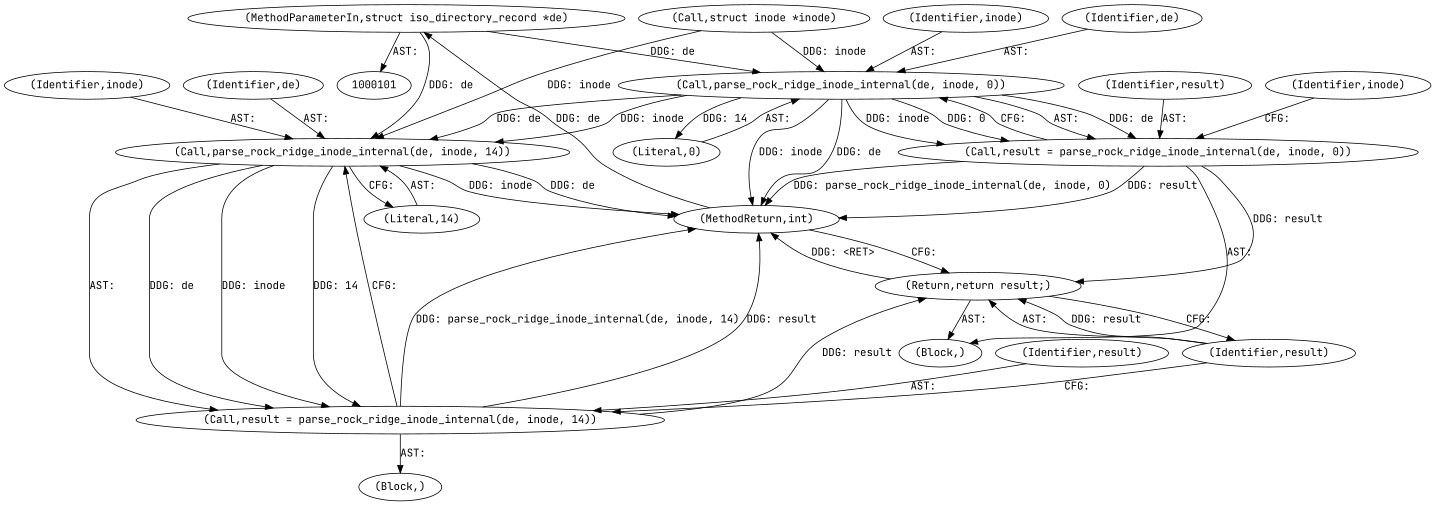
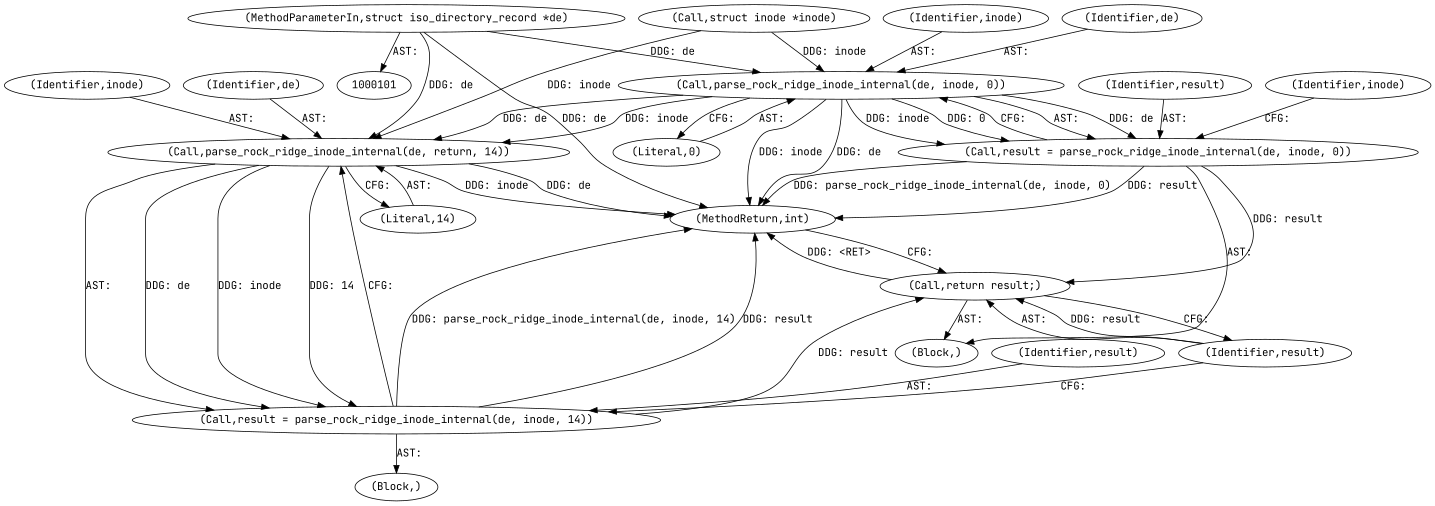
edge "(Call,parse_rock_ridge_inode_internal(de, inode, 0))" -> "(Literal,0)": label "DDG: 14" -> "CFG: "
edge "(MethodReturn,int)" -> "(MethodParameterIn,struct iso_directory_record *de)": reversed
node "(Call,parse_rock_ridge_inode_internal(de, inode, 14))": label "(Call,parse_rock_ridge_inode_internal(de, inode, 14))" -> "(Call,parse_rock_ridge_inode_internal(de, return, 14))"
node "(Return,return result;)": label "(Return,return result;)" -> "(Call,return result;)"
